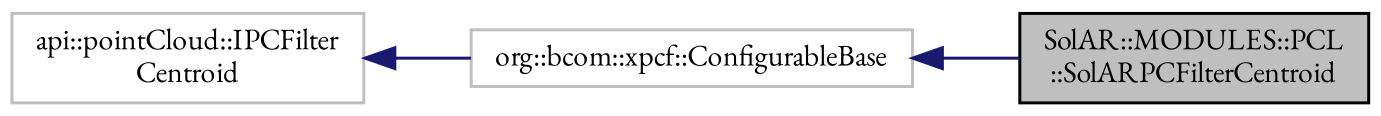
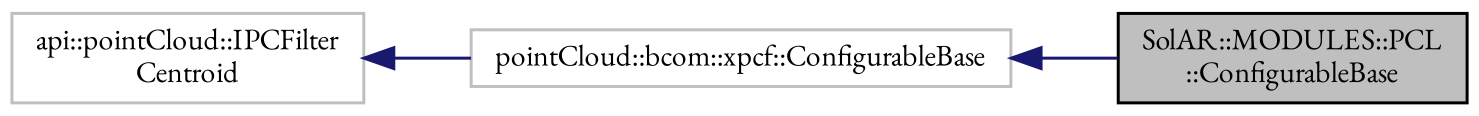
node "org::bcom::xpcf::ConfigurableBase": label "org::bcom::xpcf::ConfigurableBase" -> "pointCloud::bcom::xpcf::ConfigurableBase"
node "SolAR::MODULES::PCL ::SolARPCFilterCentroid": label "SolAR::MODULES::PCL ::SolARPCFilterCentroid" -> "SolAR::MODULES::PCL ::ConfigurableBase"
